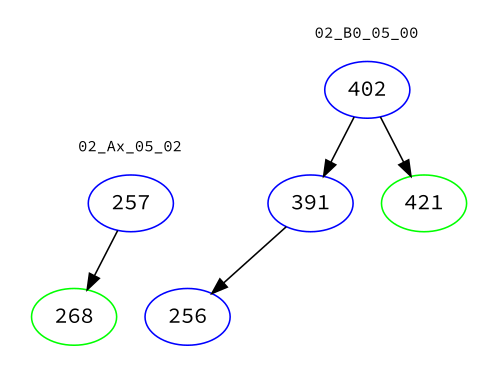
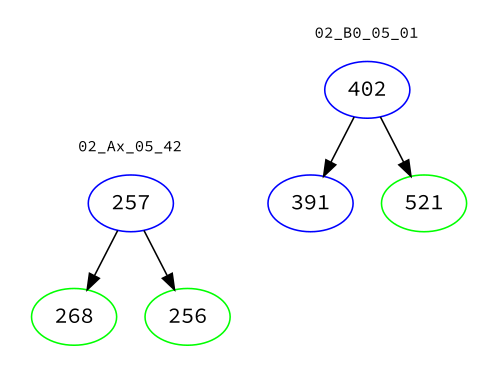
cluster "02_B0_05_00": label "02_B0_05_00" -> "02_B0_05_01"
cluster "02_Ax_05_02": label "02_Ax_05_02" -> "02_Ax_05_42"
node "421": label "421" -> "521"
edge "391" -> "256": now "257" -> "256"
node "256": color blue -> green
